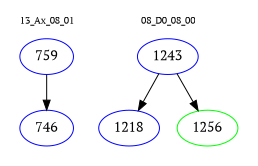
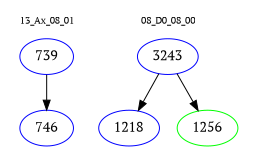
node "759": label "759" -> "739"
node "1243": label "1243" -> "3243"
